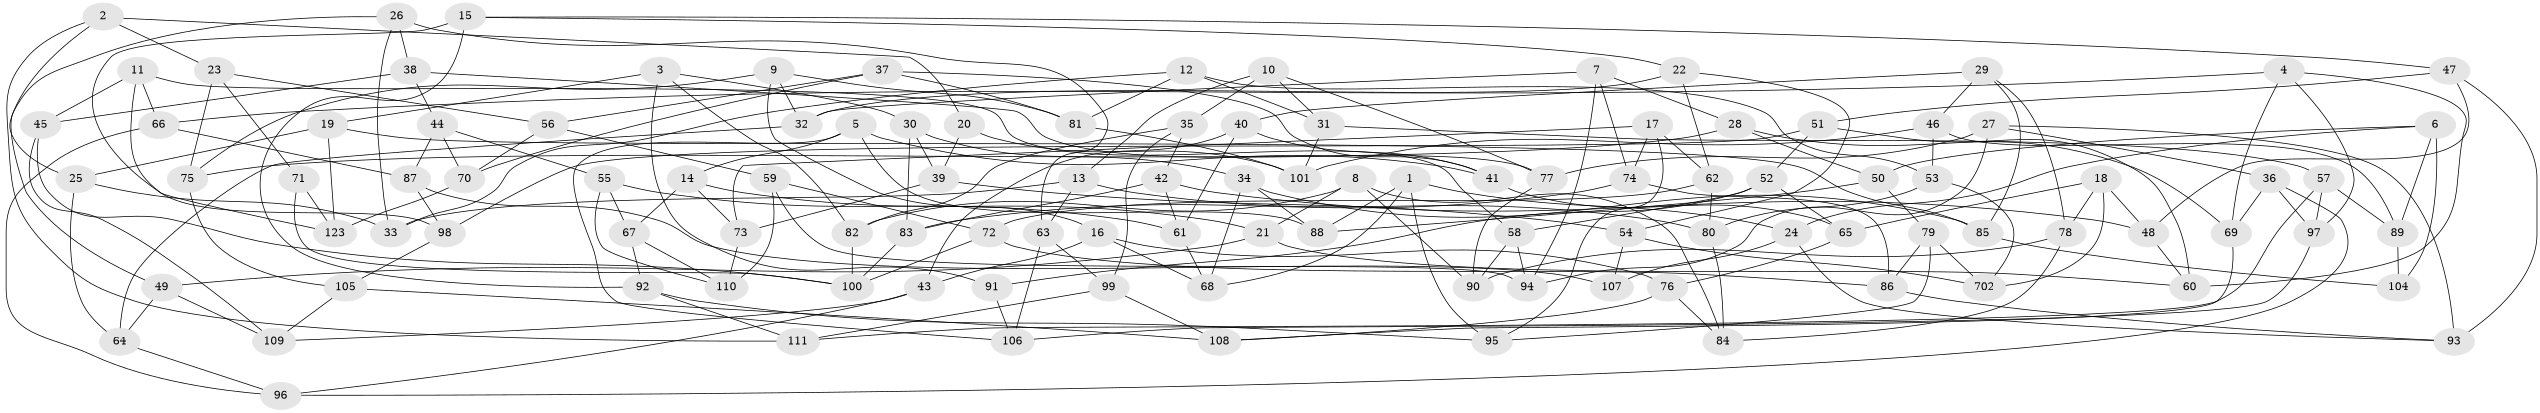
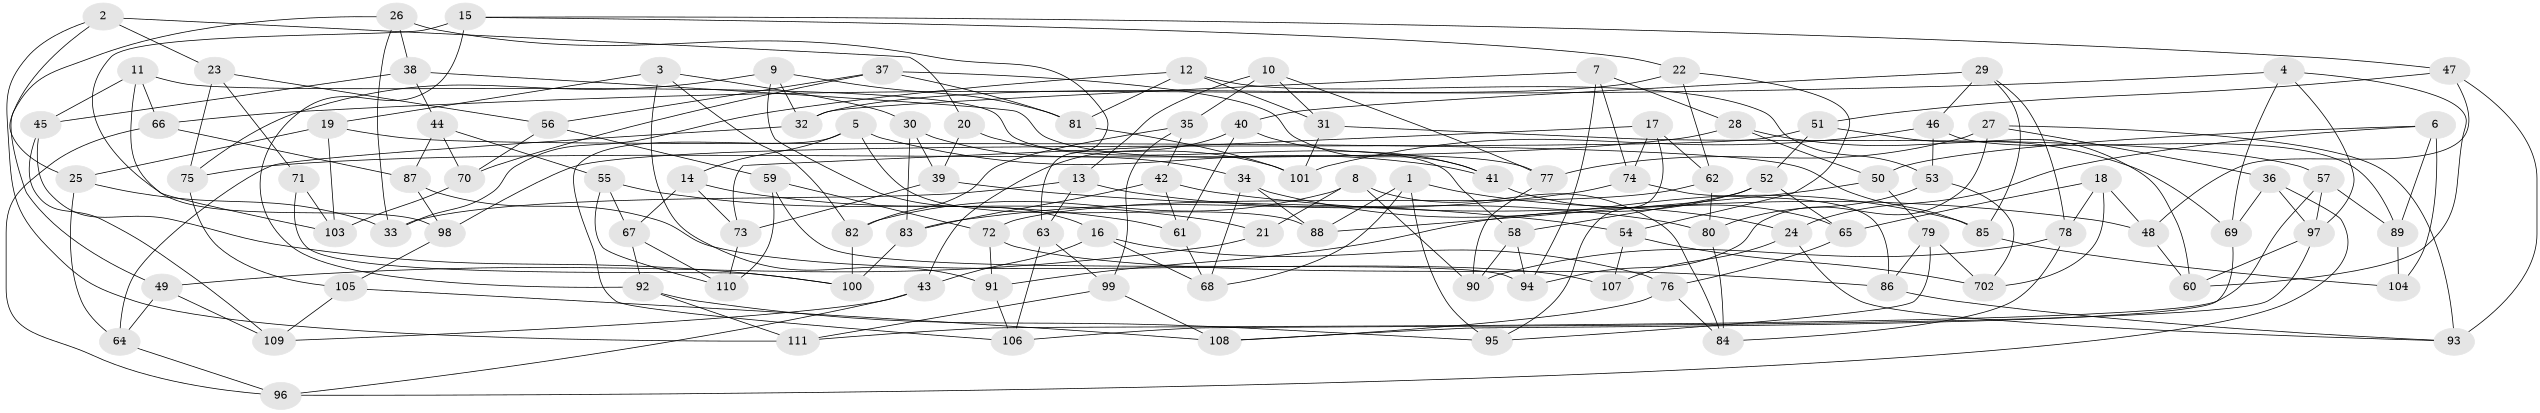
node "123": label "123" -> "103"
edge "72" -- "100": now "72" -- "91"
edge "21" -- "60": now "97" -- "60"
